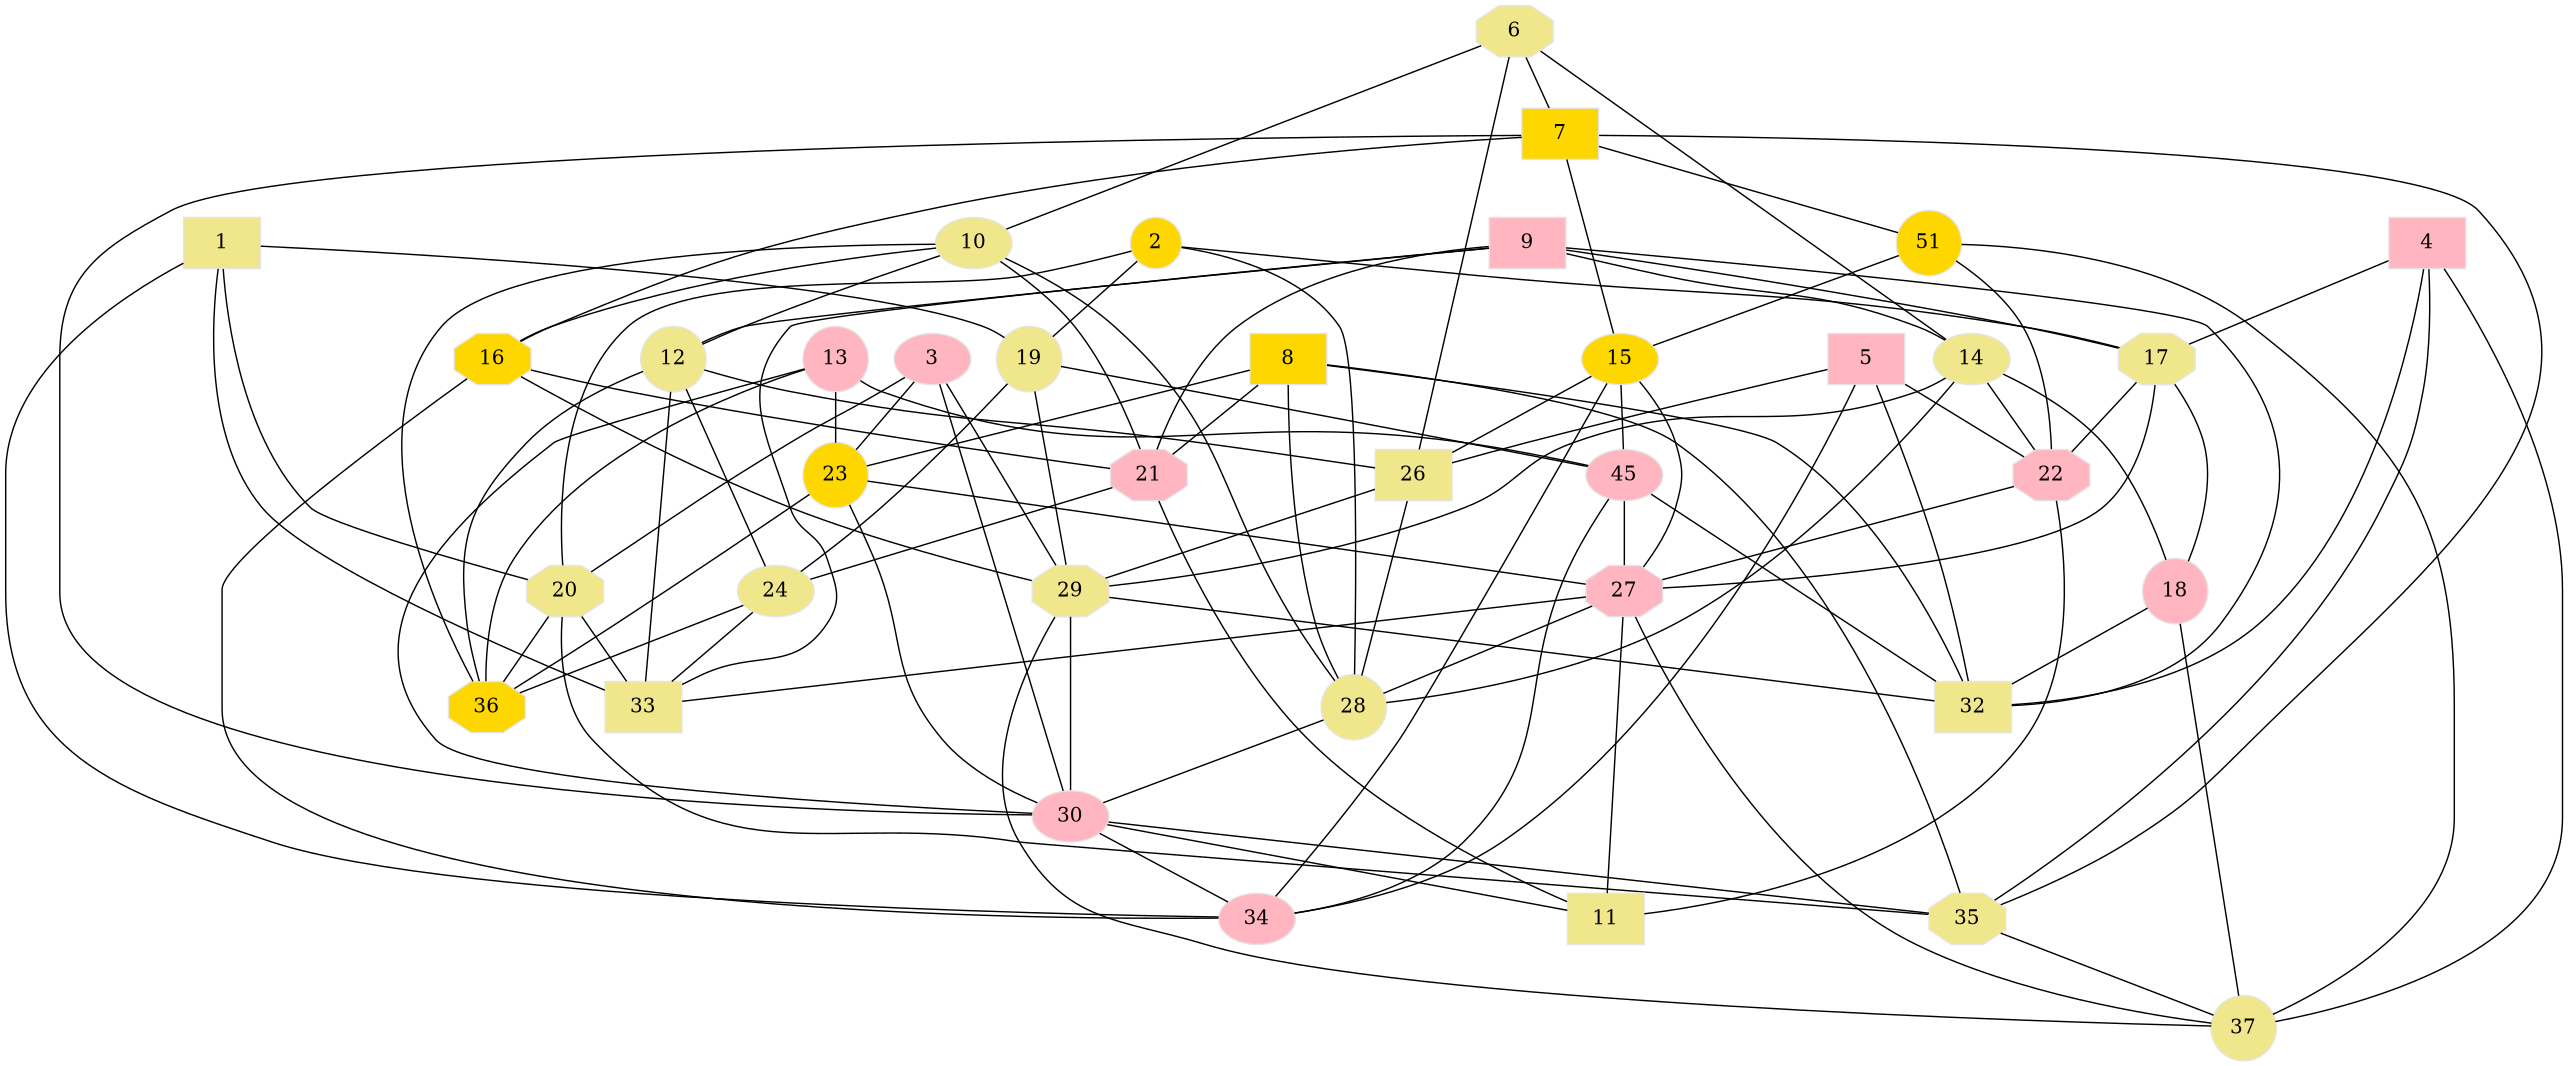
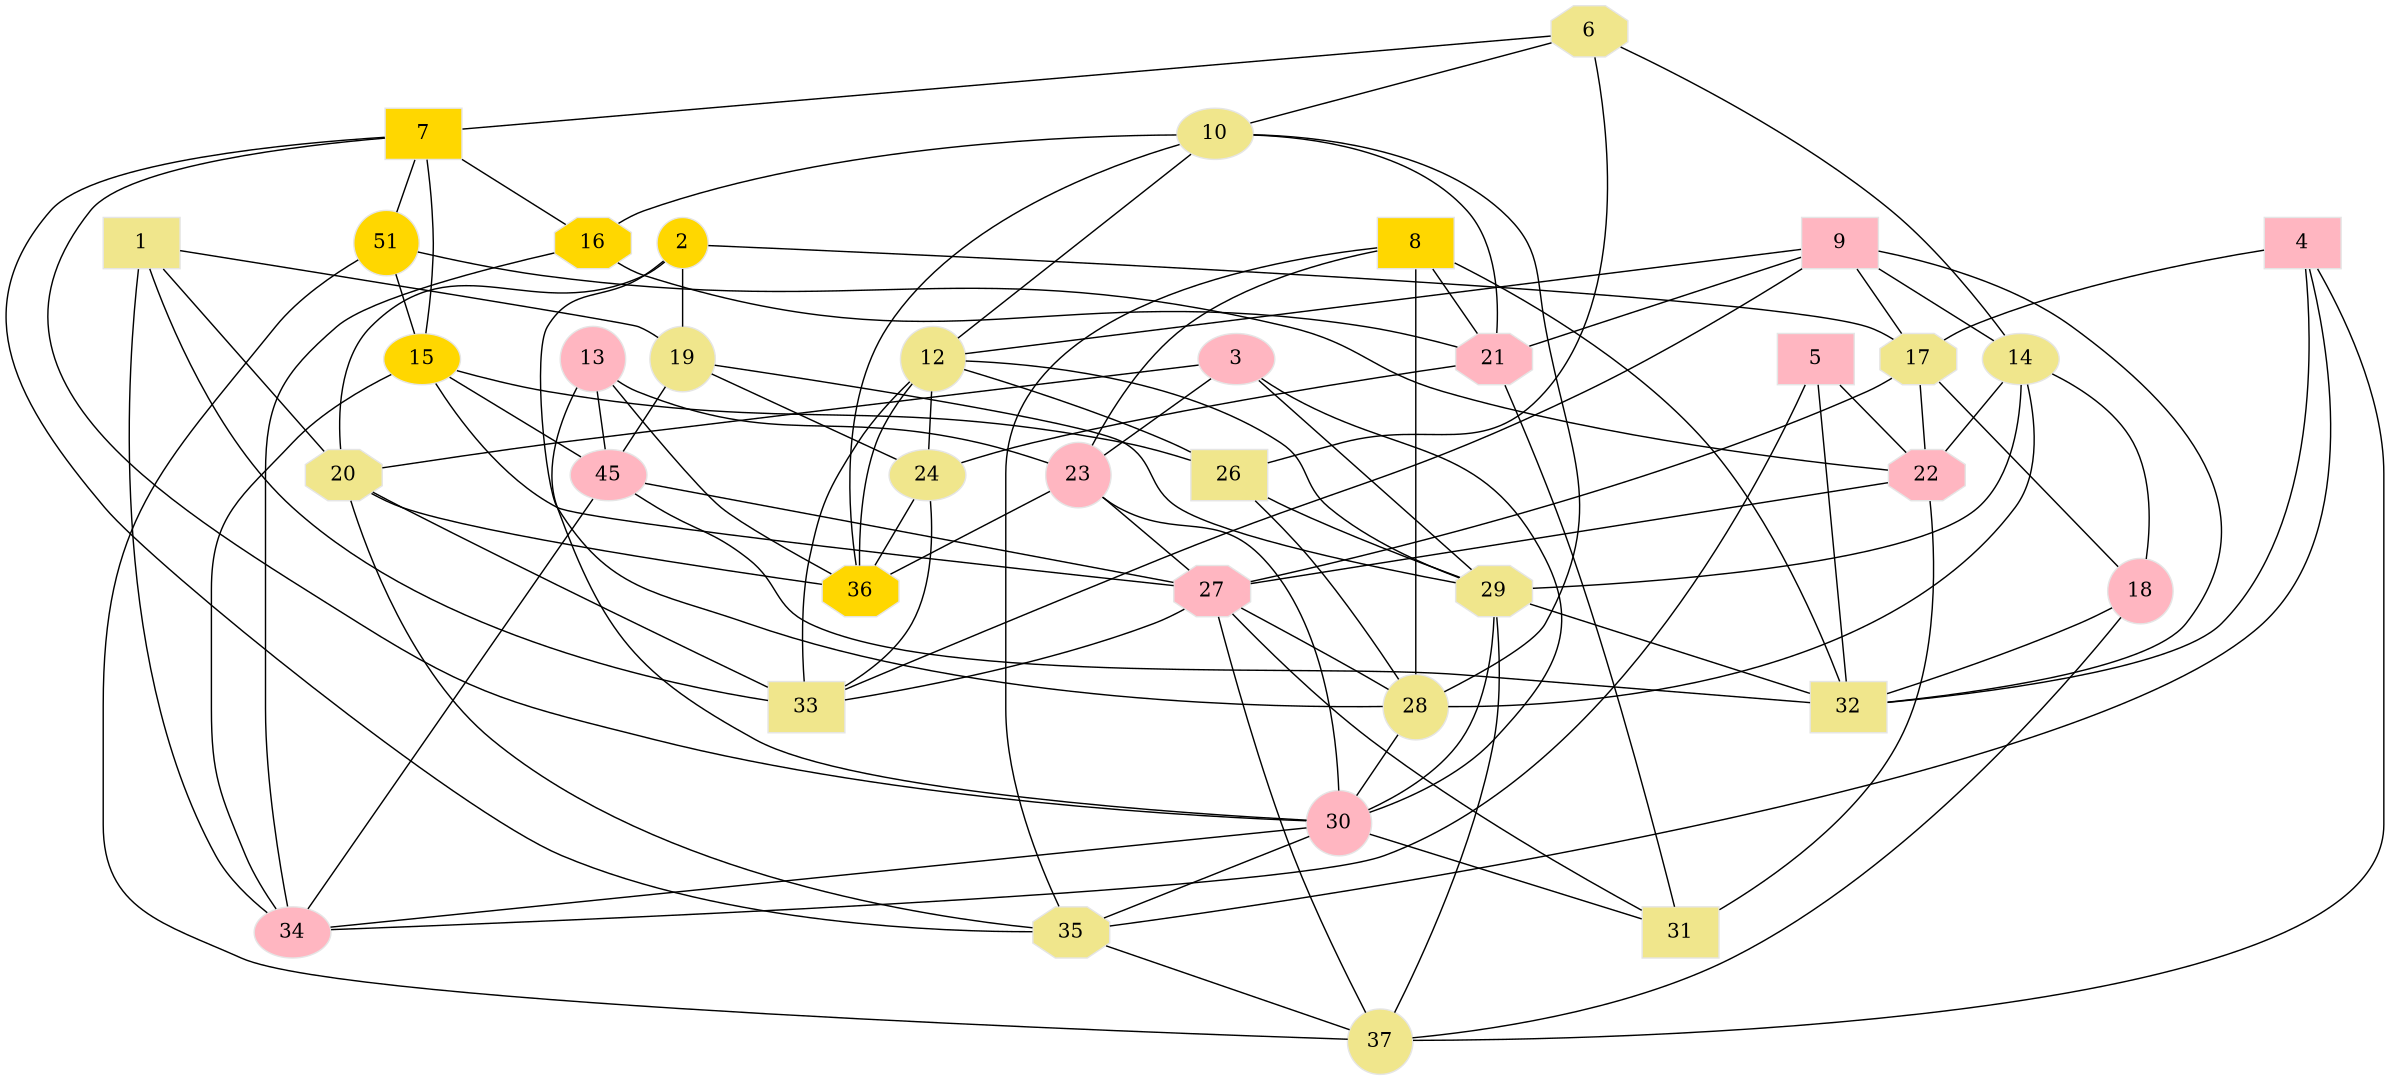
edge "5" -- "26": removed
node "23": fillcolor gold -> lightpink
edge "16" -- "29": now "12" -- "29"
node "30": shape ellipse -> circle
node "11": label "11" -> "31"
